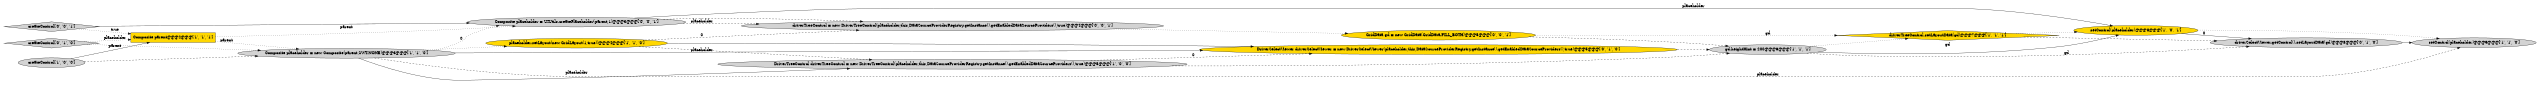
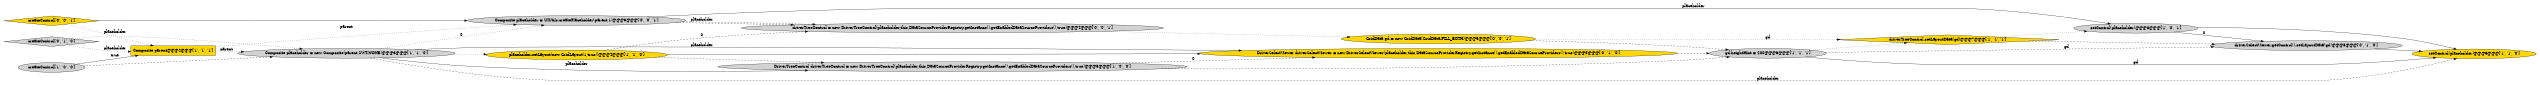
node "createControl['0', '0', '1']": fillcolor lightgrey -> gold
edge "createControl['0', '0', '1']" -> "Composite parent@@@2@@@['1', '1', '1']": label "true" -> "placeholder"
node "setControl(placeholder)@@@8@@@['1', '0', '1']": fillcolor gold -> lightgrey
edge "setControl(placeholder)@@@8@@@['1', '0', '1']" -> "setControl(placeholder)@@@9@@@['1', '1', '0']": style dotted -> solid
node "setControl(placeholder)@@@9@@@['1', '1', '0']": fillcolor lightgrey -> gold
edge "createControl['1', '0', '0']" -> "Composite parent@@@2@@@['1', '1', '1']": label "parent" -> "true"
edge "gd.heightHint = 200@@@6@@@['1', '1', '1']" -> "setControl(placeholder)@@@8@@@['1', '0', '1']": now "gd.heightHint = 200@@@6@@@['1', '1', '1']" -> "setControl(placeholder)@@@9@@@['1', '1', '0']"
